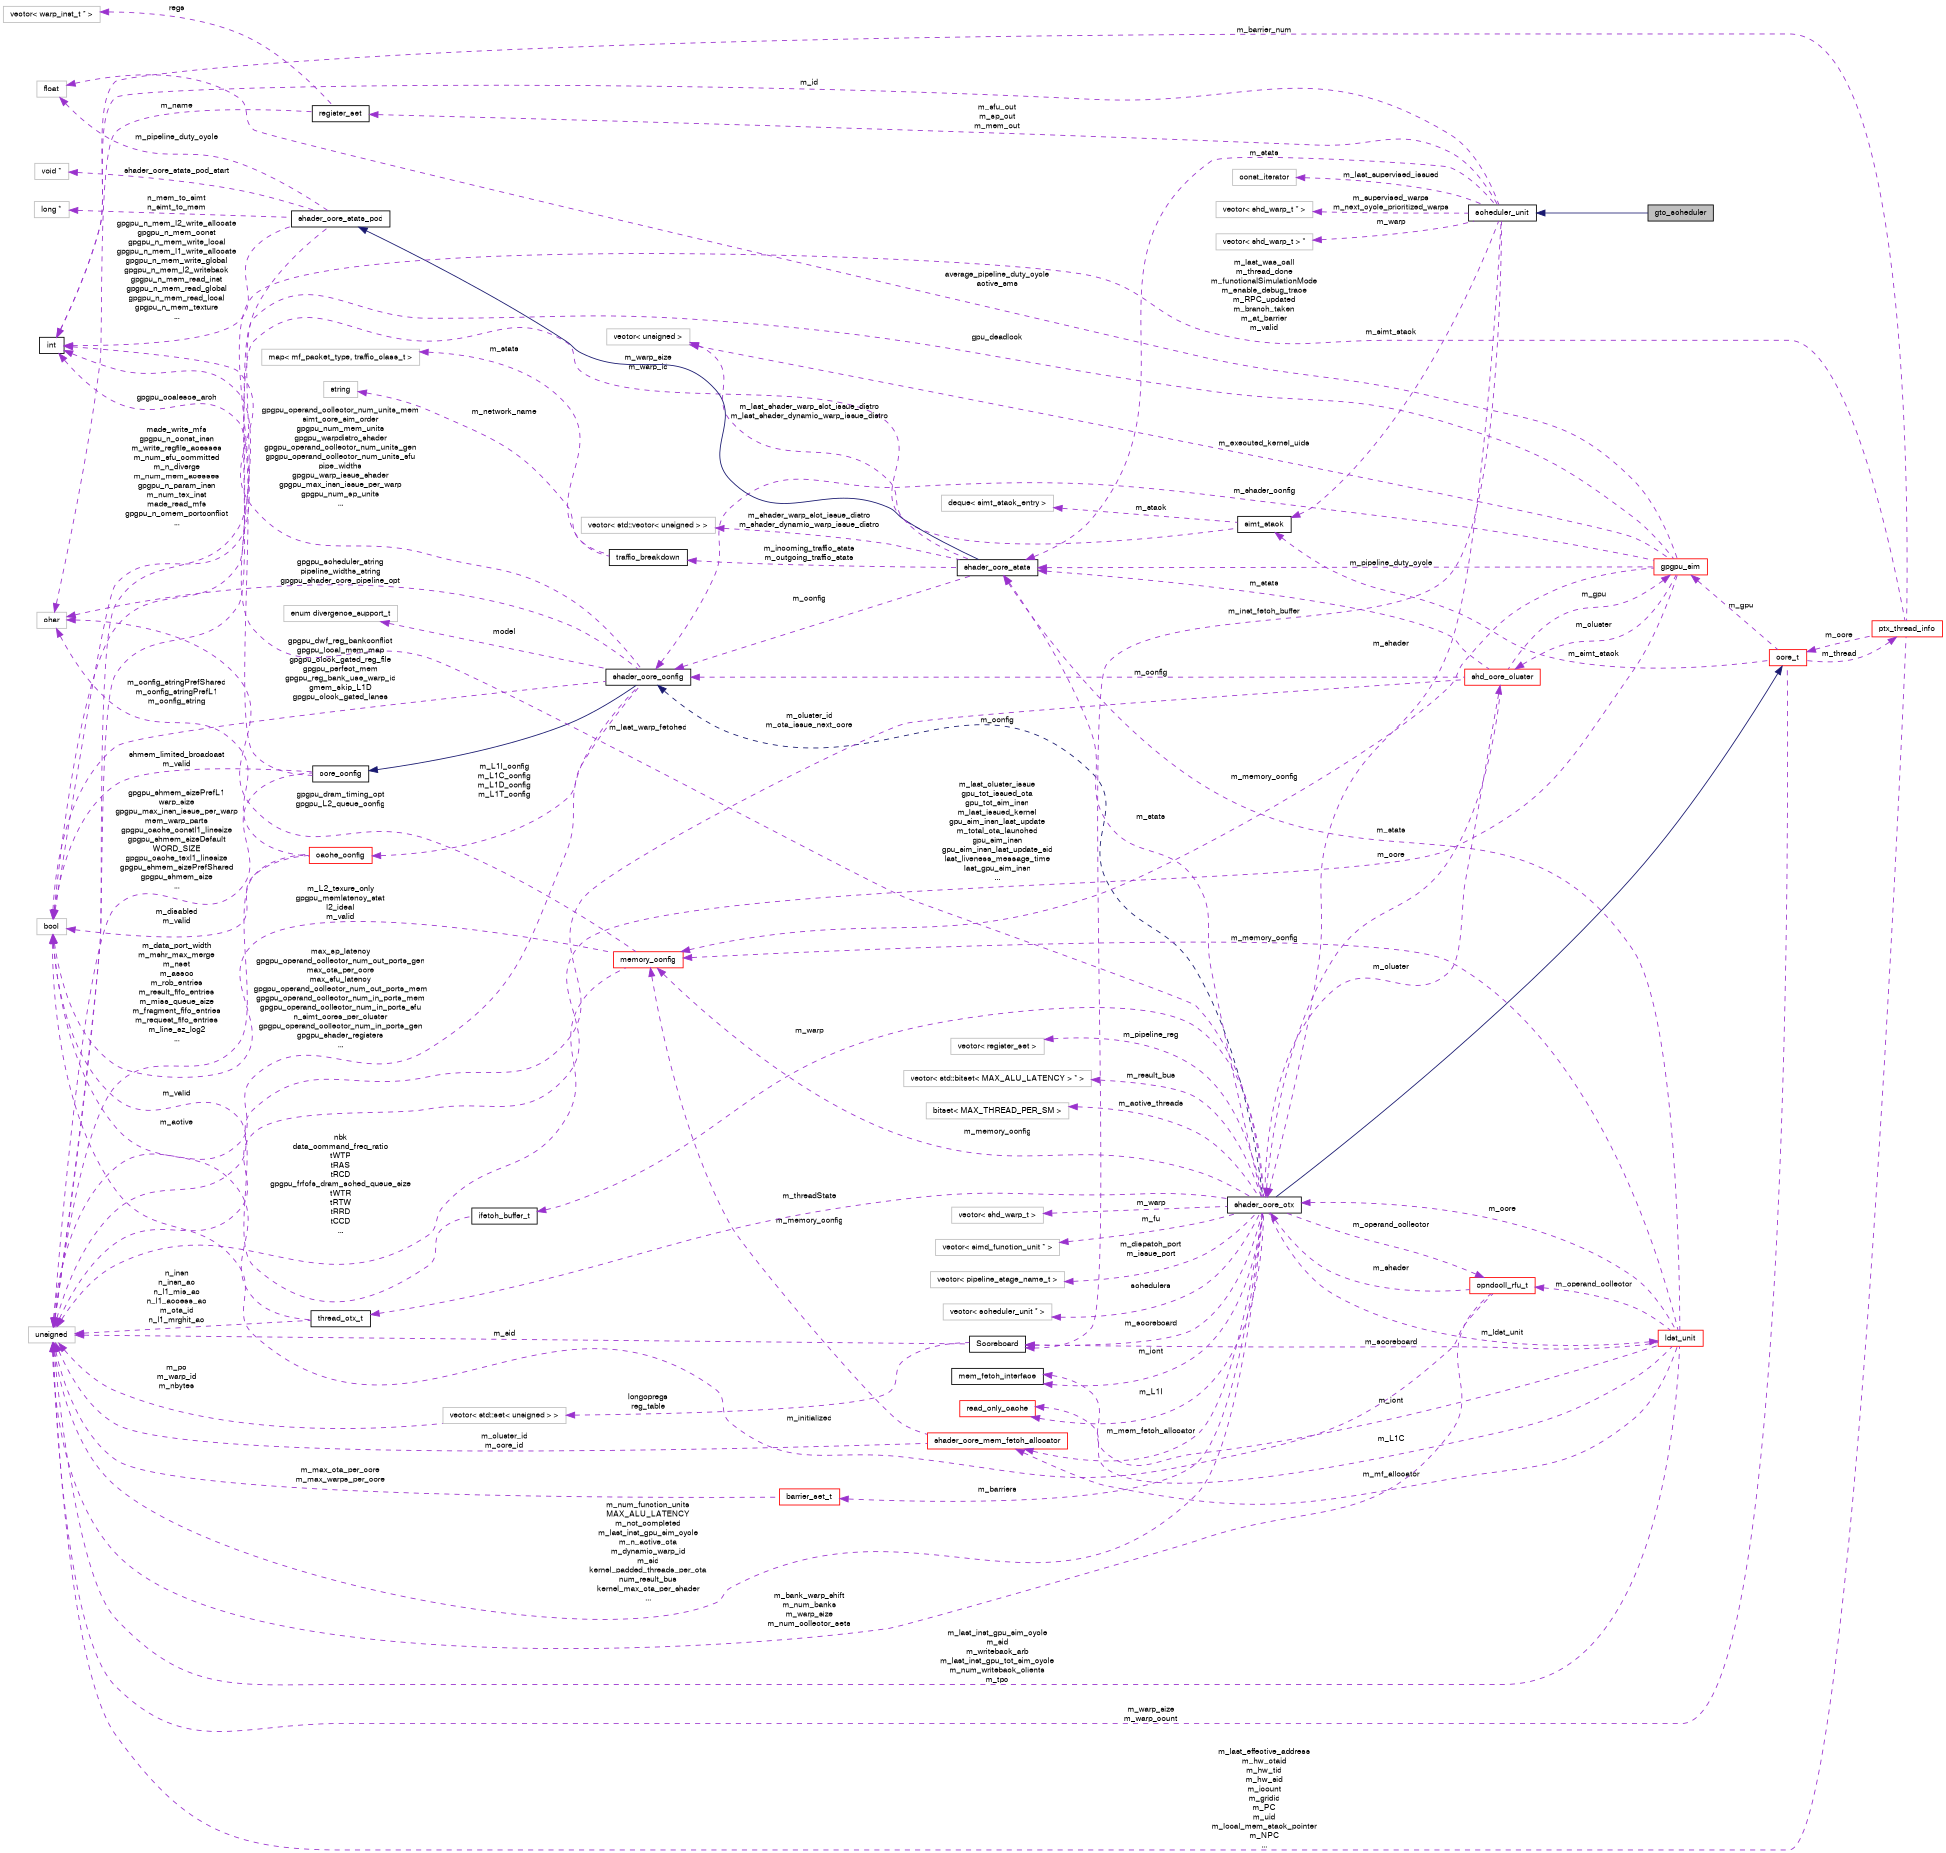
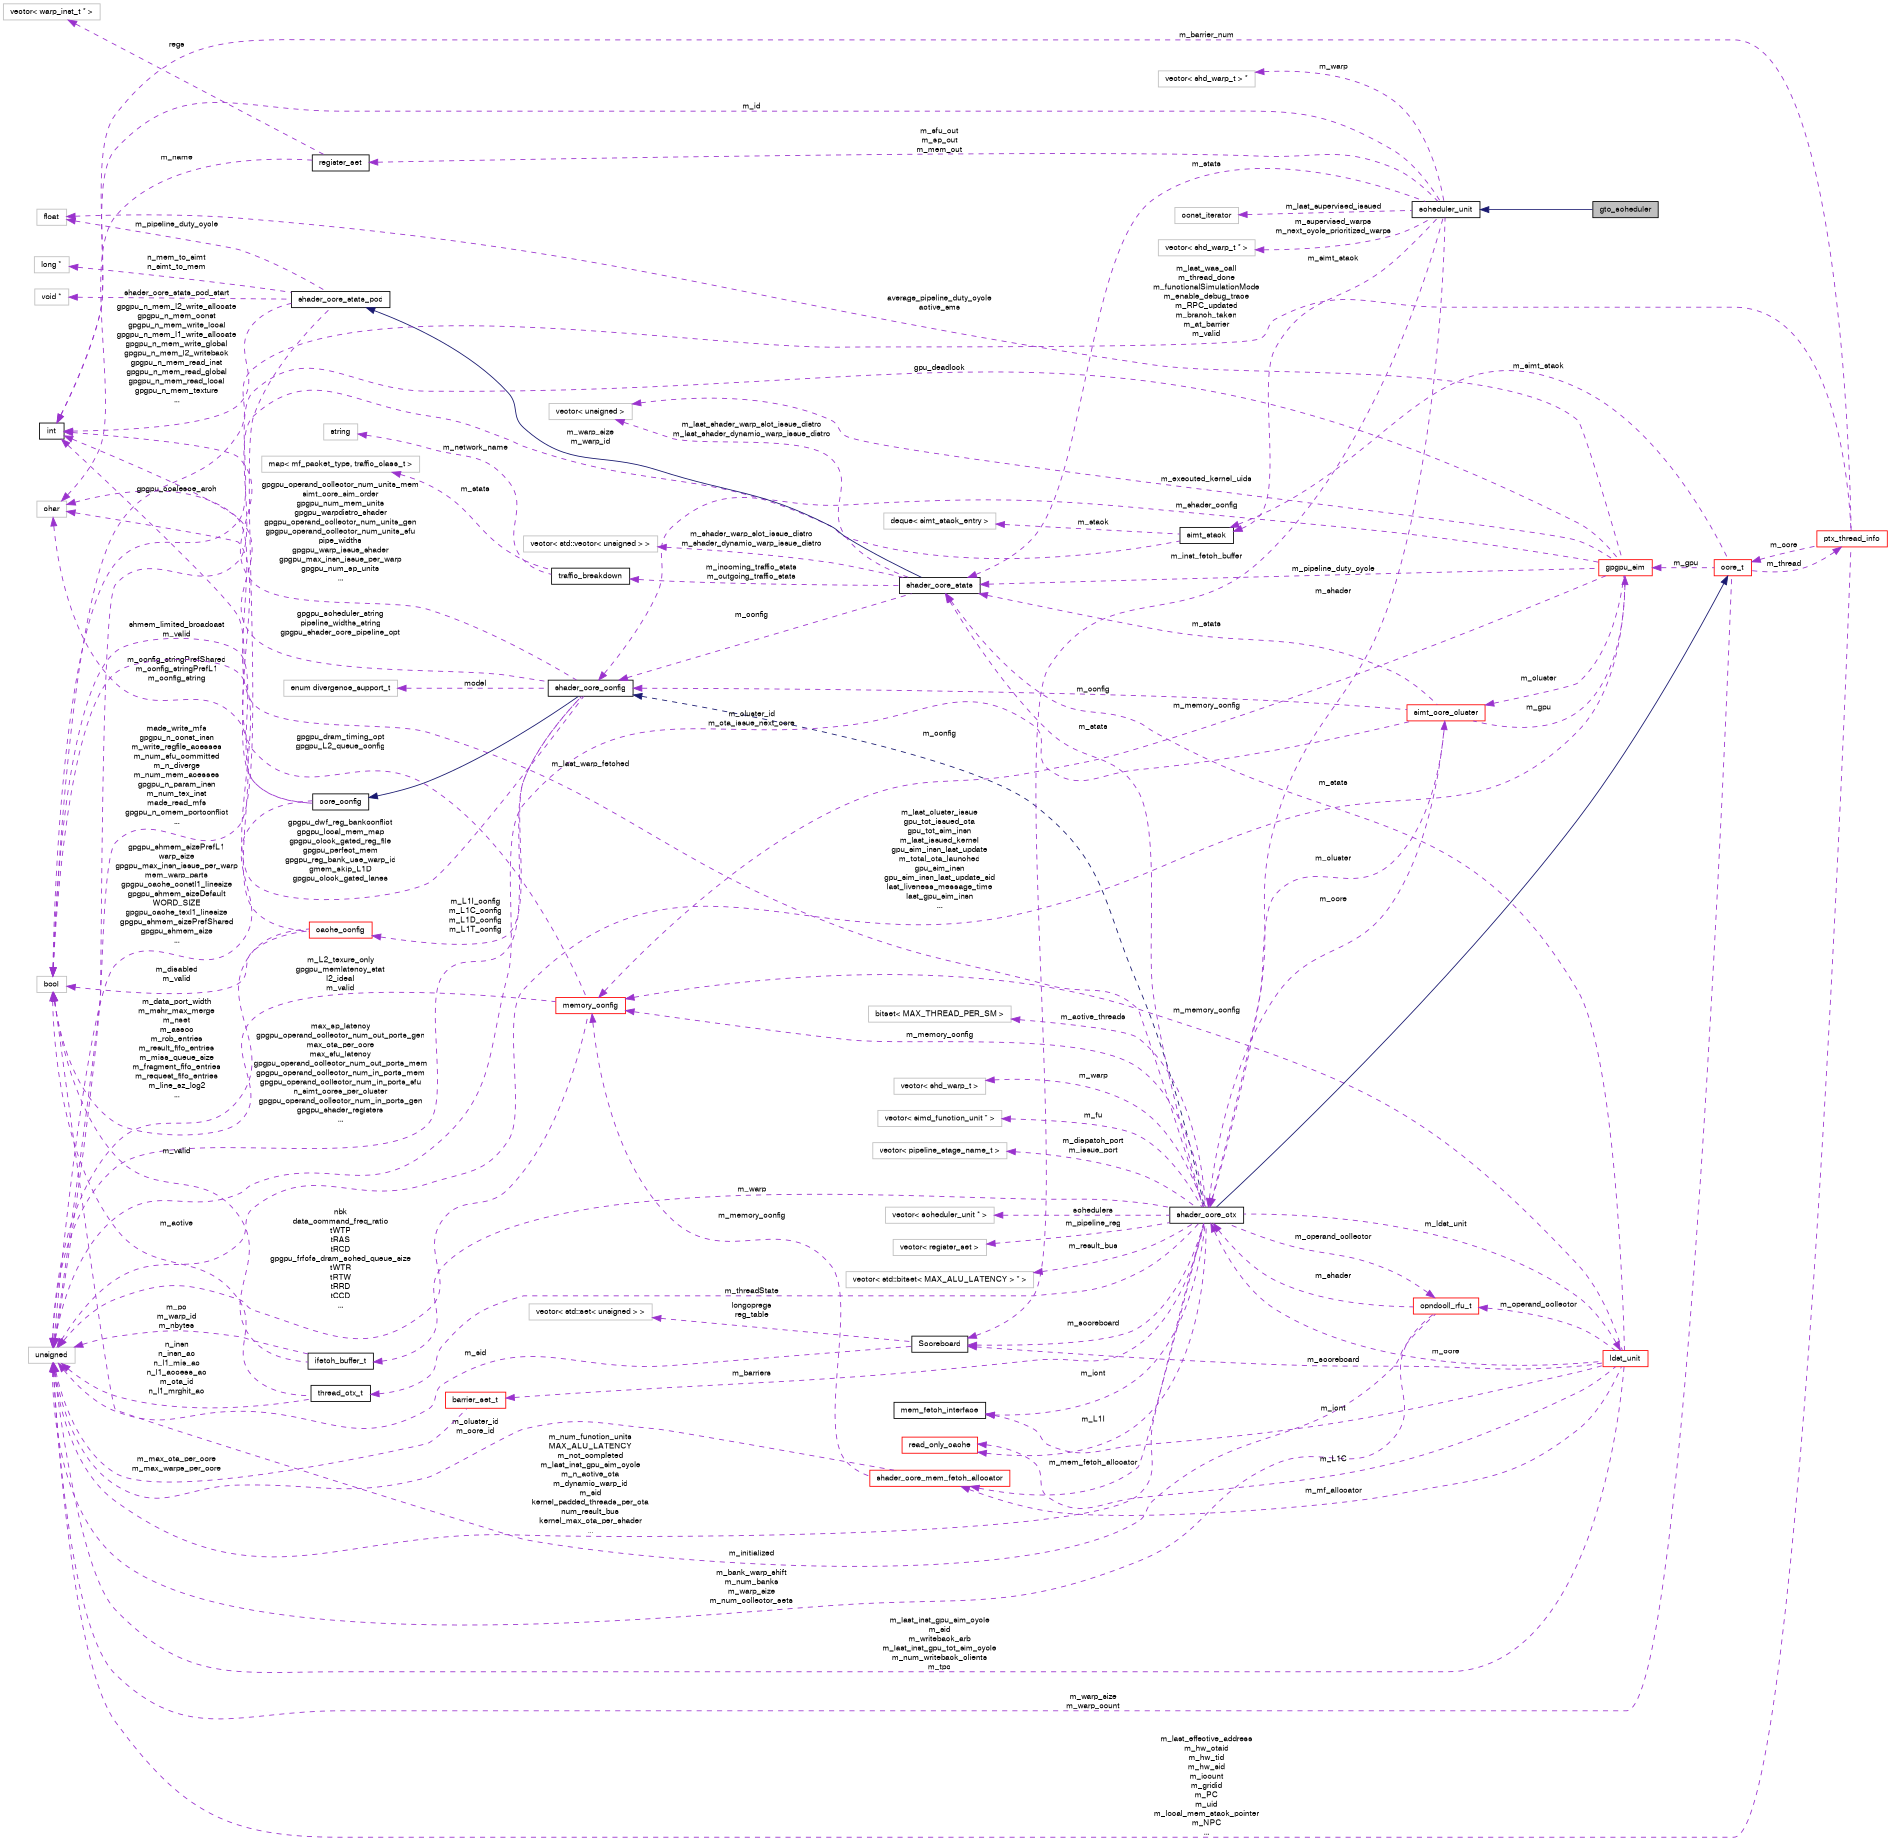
node "shd_core_cluster": label "shd_core_cluster" -> "simt_core_cluster"
edge "vector< std::set< unsigned > >" -> "unsigned": now "ifetch_buffer_t" -> "unsigned"
